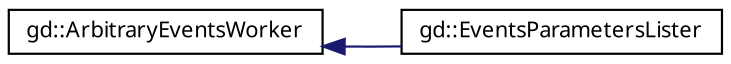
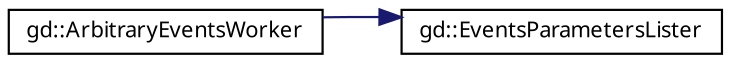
edge "gd::EventsParametersLister" -> "gd::ArbitraryEventsWorker": reversed
